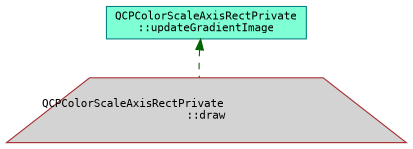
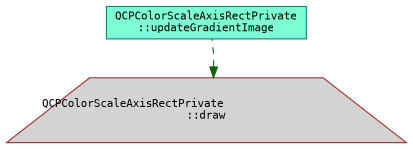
edge "QCPColorScaleAxisRectPrivate ::draw" -> "QCPColorScaleAxisRectPrivate ::updateGradientImage": reversed
